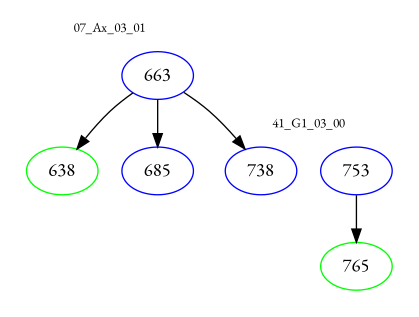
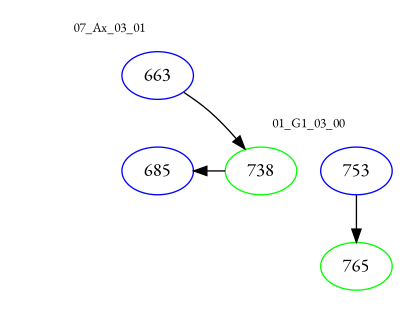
edge "663" -> "685": now "738" -> "685"
cluster "41_G1_03_00": label "41_G1_03_00" -> "01_G1_03_00"
node "638": removed
node "738": color blue -> green
